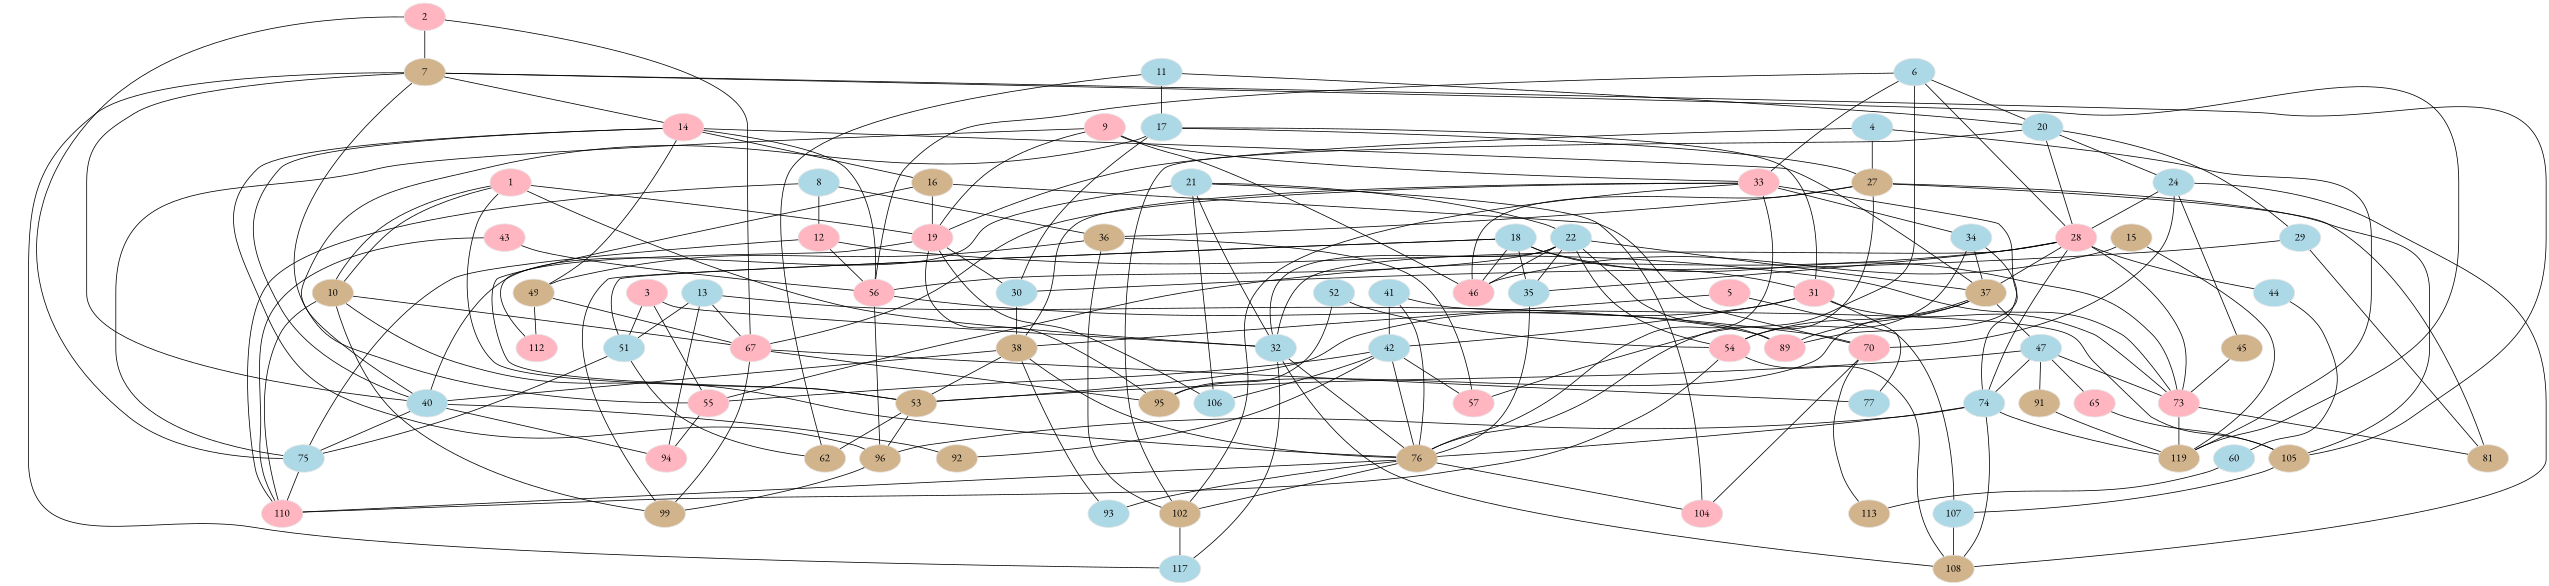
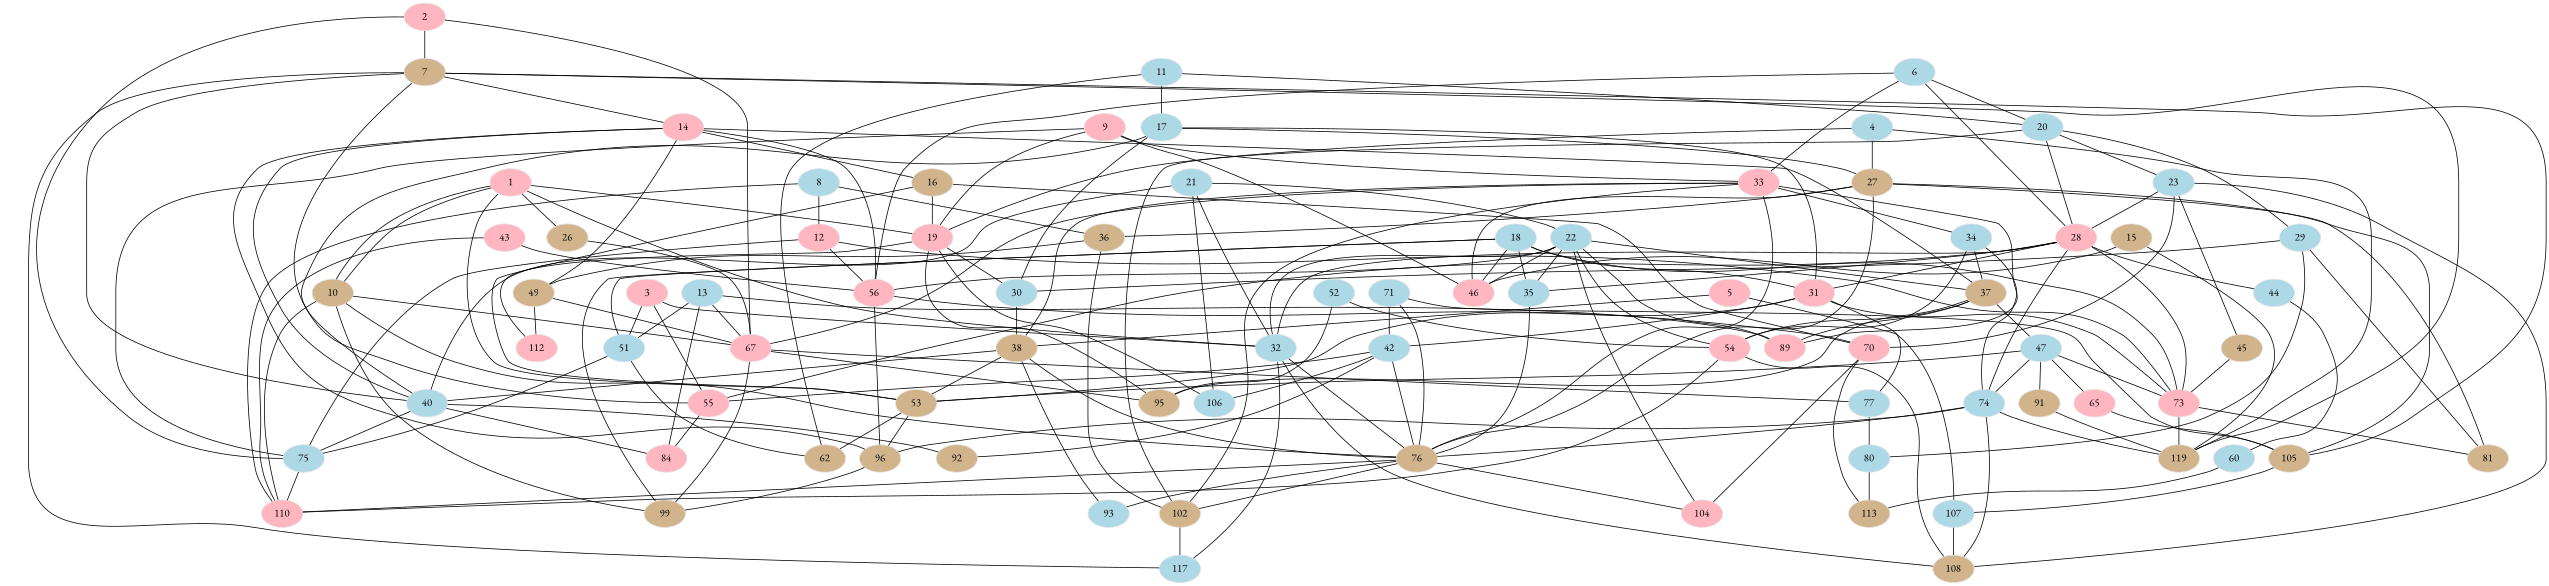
node "24": label "24" -> "23"
edge "21" -- "104": now "22" -- "104"
node "26": added
edge "28" -- "37": now "28" -- "31"
node "41": label "41" -> "71"
node "57": removed
node "94": label "94" -> "84"
node "80": added
